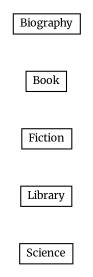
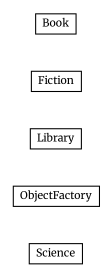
node "Biography": removed
node "ObjectFactory": added
